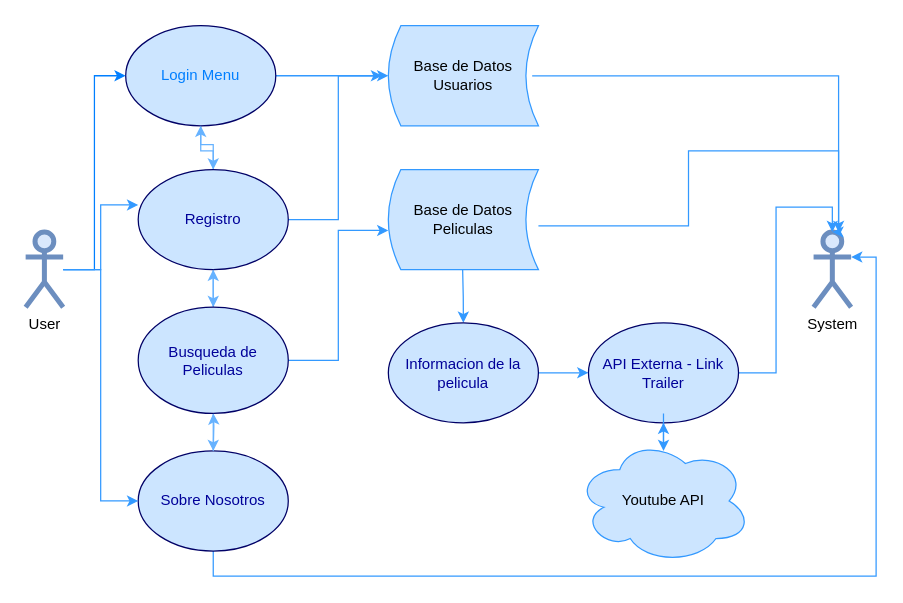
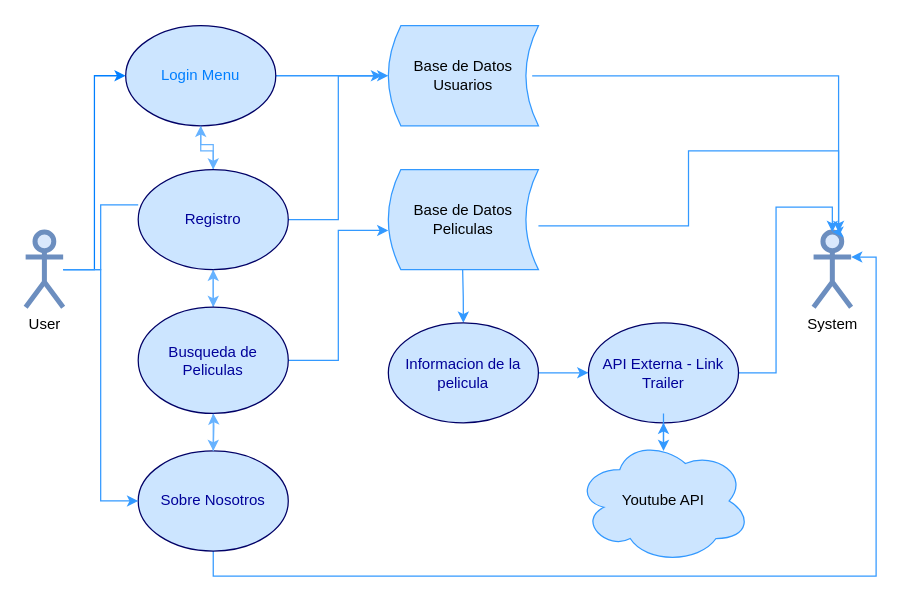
edge "User" -> "Registro": arrowhead classic -> none
